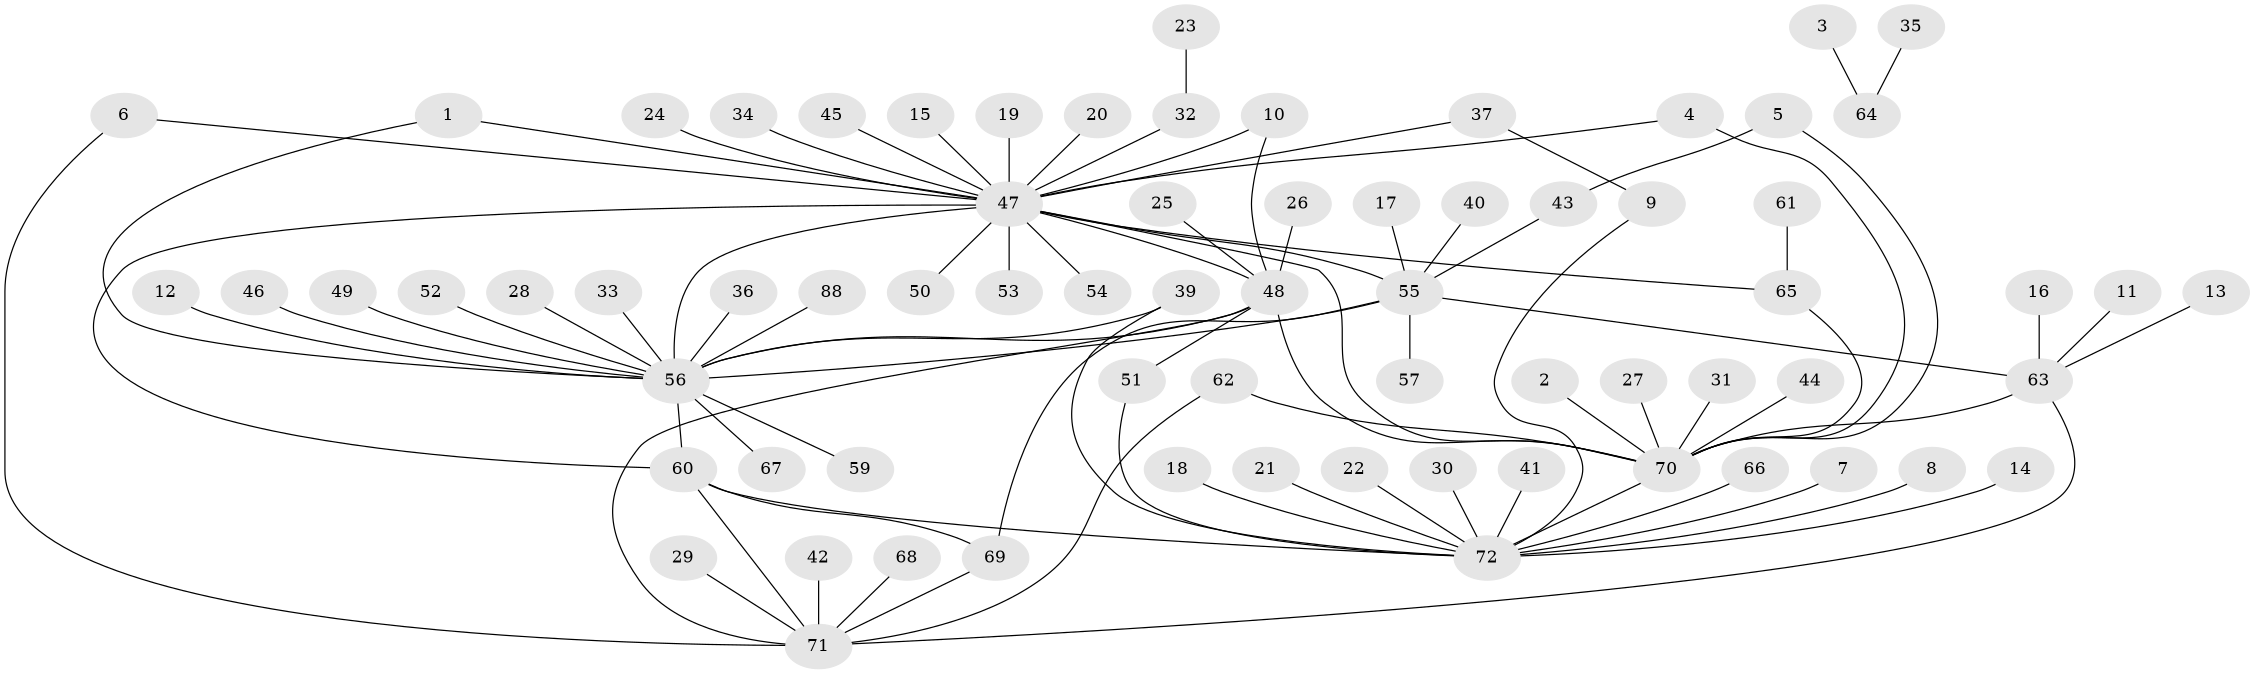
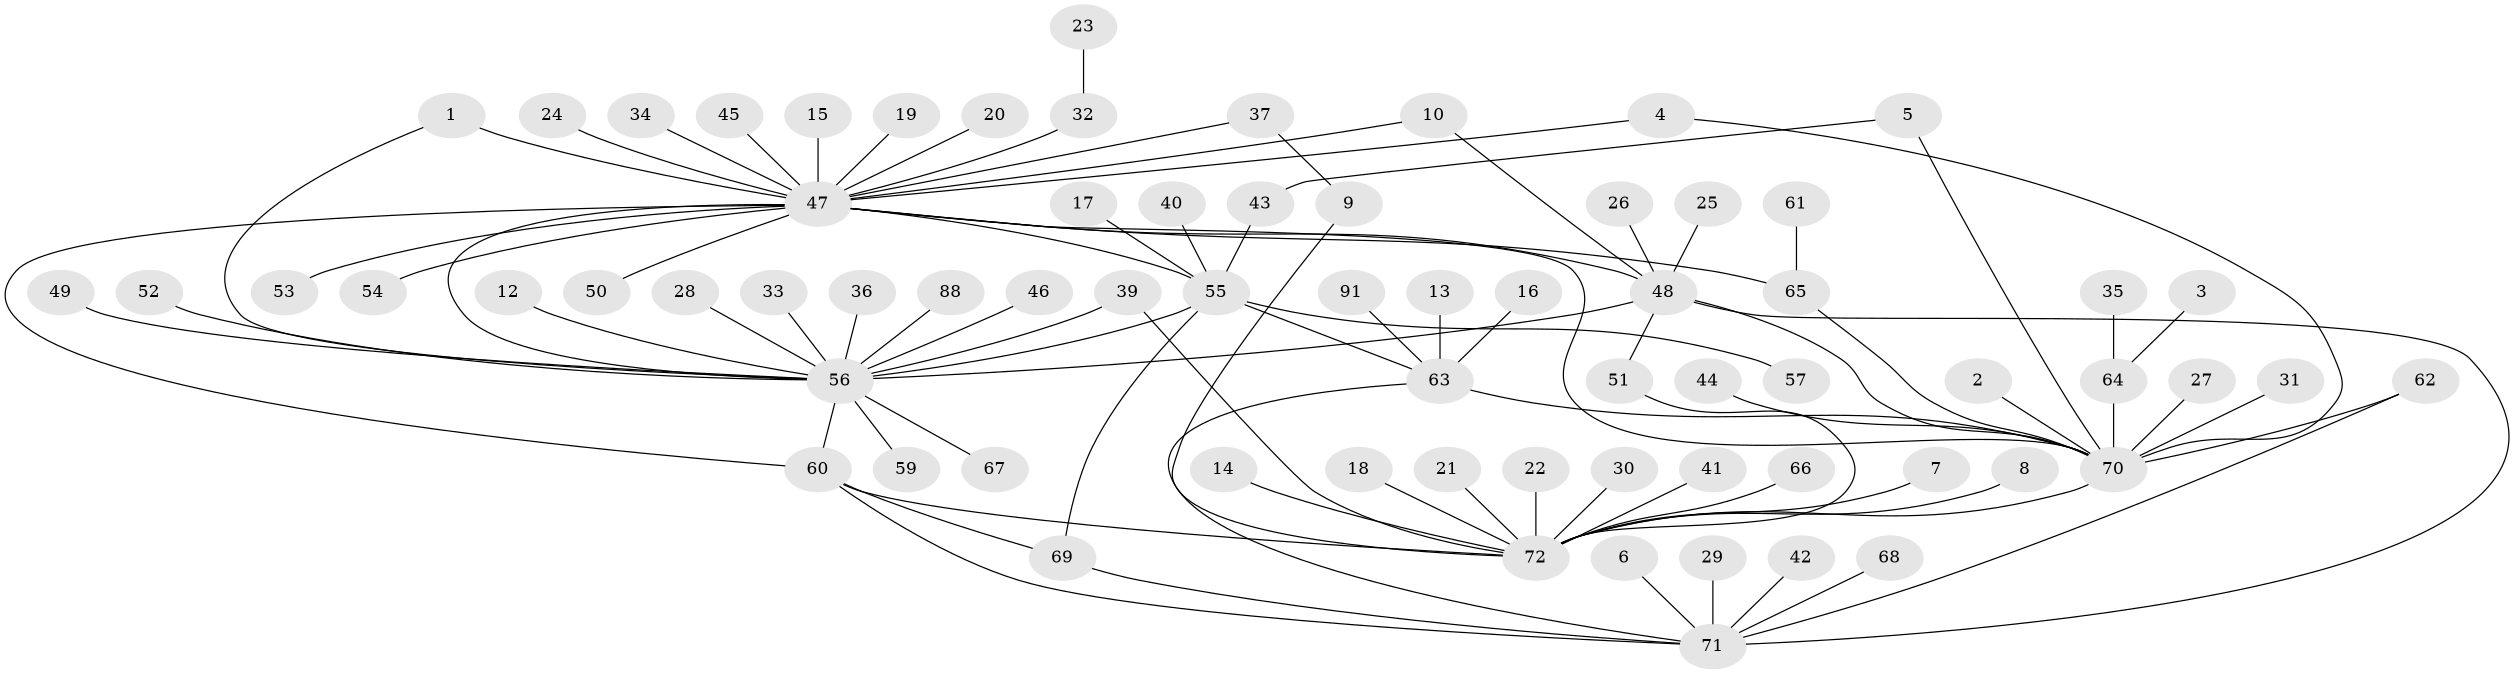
edge "6" -- "47": removed
node "11": label "11" -> "91"
edge "64" -- "70": added
